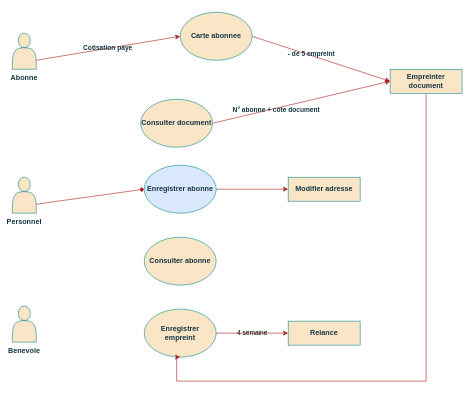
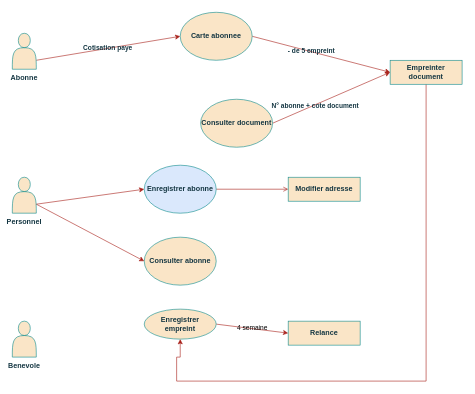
node "Empreinter document": moved (426, 81) -> (426, 72)
node "Consulter document": moved (177, 123) -> (237, 123)
edge "Enregistrer abonne" -> "Modifier adresse": arrowhead classic -> open
edge "Personnel" -> "Enregistrer abonne": arrowhead diamond -> classic
edge "Personnel" -> "Consulter abonne": added
node "Benevole": moved (24, 324) -> (24, 339)
node "Enregistrer empreint": size 72x48 -> 72x30
